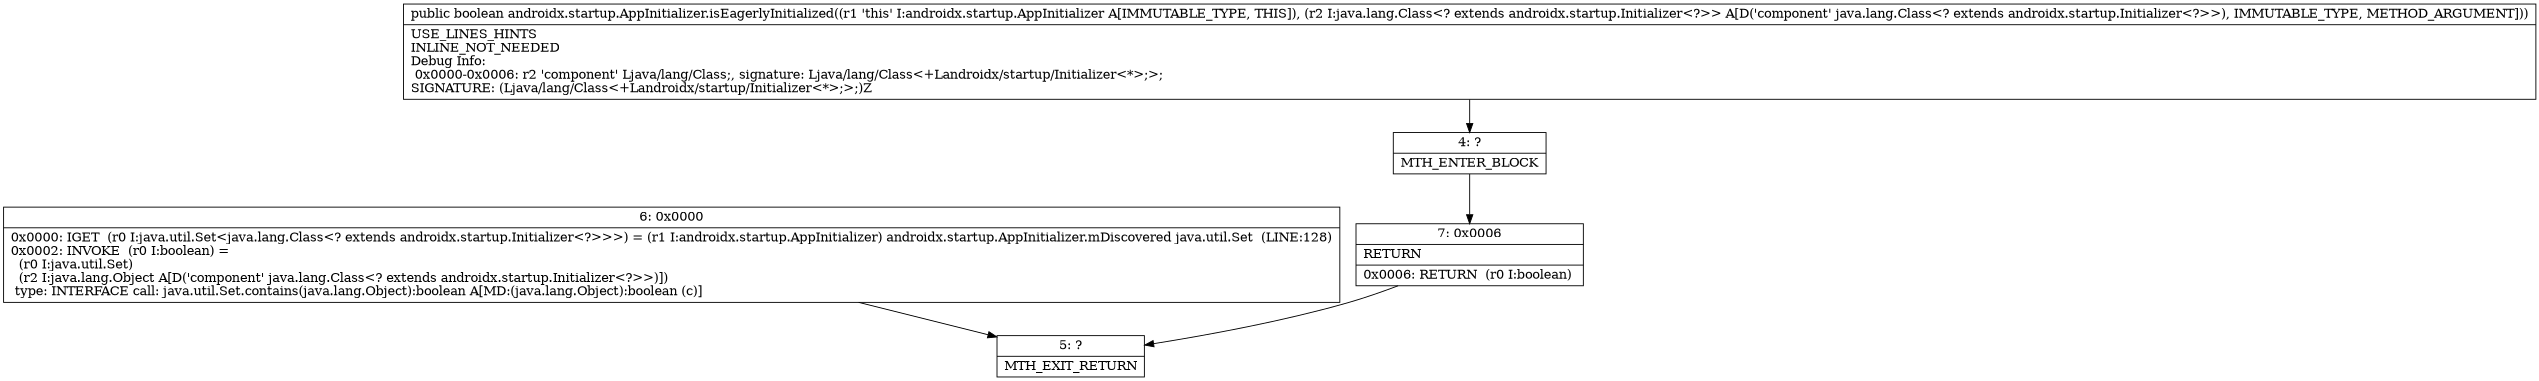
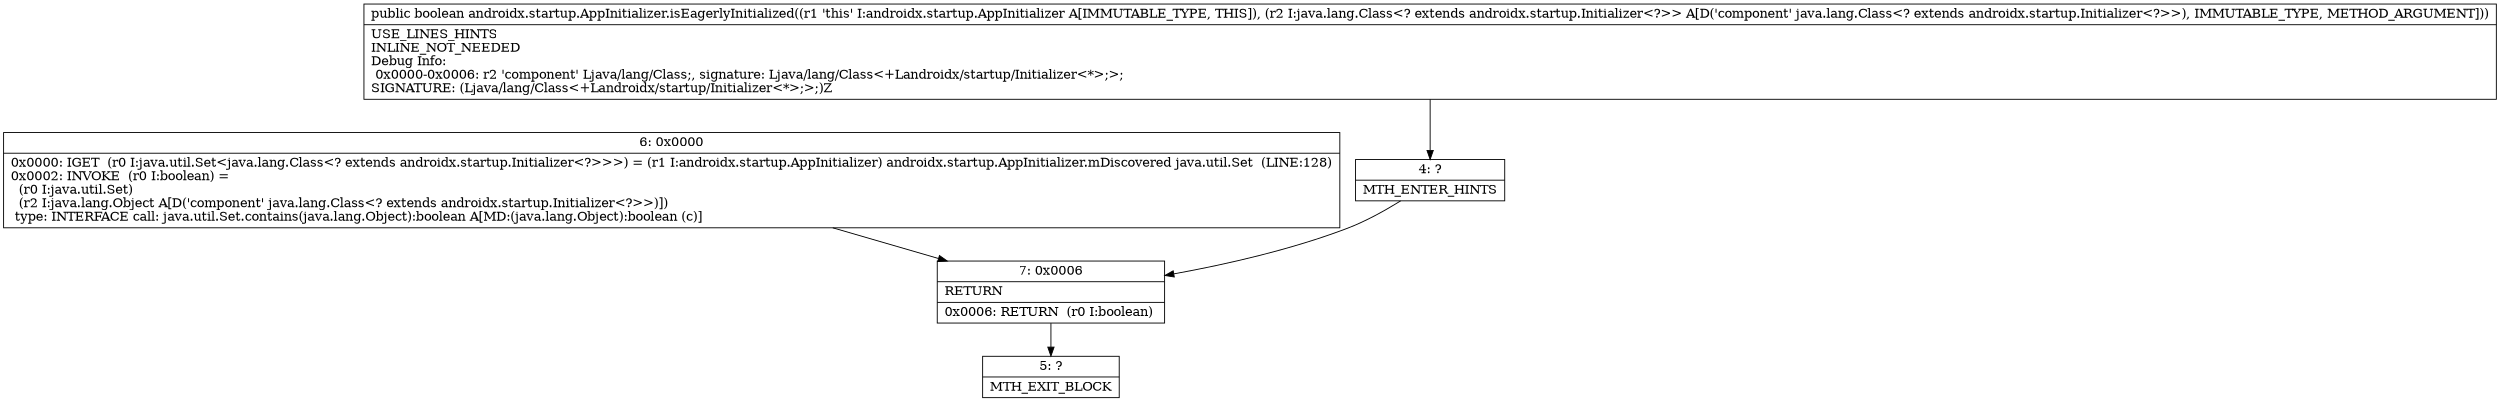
node "4: ?": text "MTH_ENTER_BLOCK" -> "MTH_ENTER_HINTS"
edge "6: 0x0000" -> "5: ?": now "6: 0x0000" -> "7: 0x0006"
node "5: ?": text "MTH_EXIT_RETURN" -> "MTH_EXIT_BLOCK"
